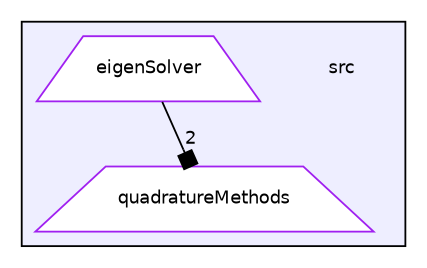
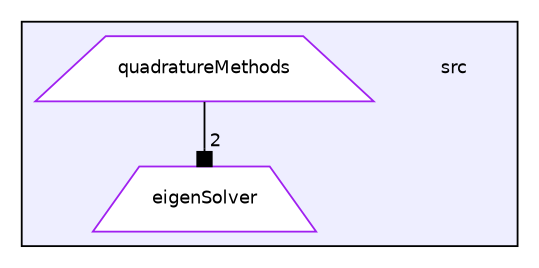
edge "eigenSolver" -> "quadratureMethods": reversed
